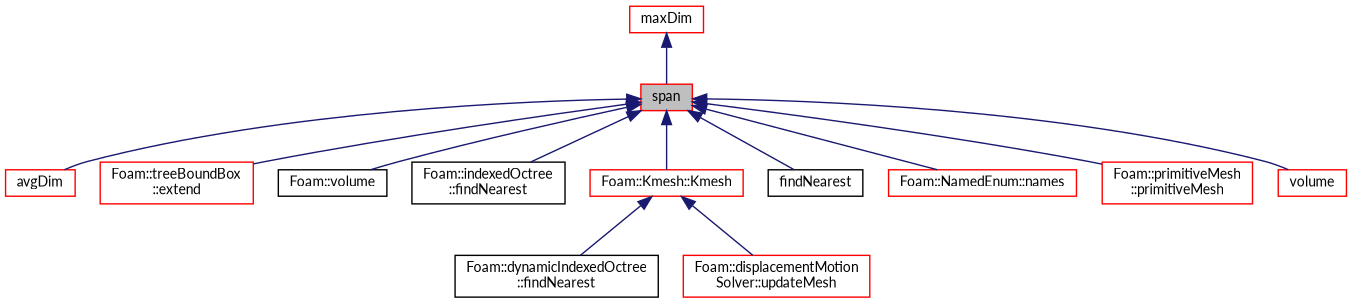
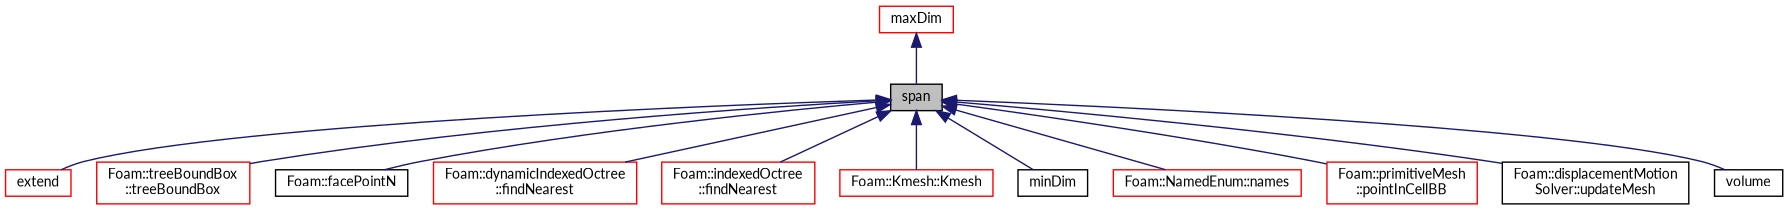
node "span": color red -> black
node "avgDim": label "avgDim" -> "extend"
node "Foam::treeBoundBox ::extend": label "Foam::treeBoundBox ::extend" -> "Foam::treeBoundBox ::treeBoundBox"
node "Foam::volume": label "Foam::volume" -> "Foam::facePointN"
node "Foam::indexedOctree ::findNearest": color black -> red
node "findNearest": label "findNearest" -> "minDim"
node "Foam::primitiveMesh ::primitiveMesh": label "Foam::primitiveMesh ::primitiveMesh" -> "Foam::primitiveMesh ::pointInCellBB"
node "volume": color red -> black
edge "Foam::dynamicIndexedOctree ::findNearest" -> "Foam::Kmesh::Kmesh": now "Foam::dynamicIndexedOctree ::findNearest" -> "span"
edge "Foam::displacementMotion Solver::updateMesh" -> "Foam::Kmesh::Kmesh": now "Foam::displacementMotion Solver::updateMesh" -> "span"
node "Foam::dynamicIndexedOctree ::findNearest": color black -> red
node "Foam::displacementMotion Solver::updateMesh": color red -> black
